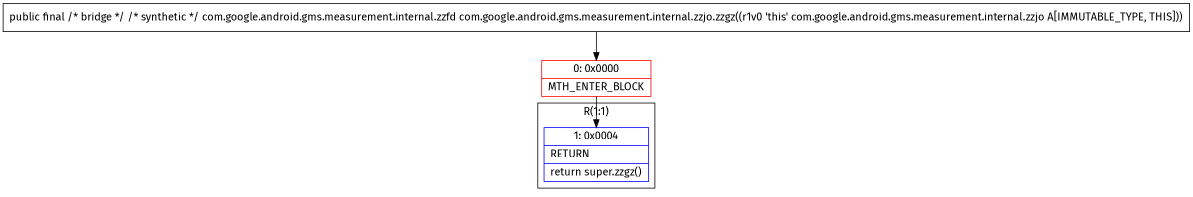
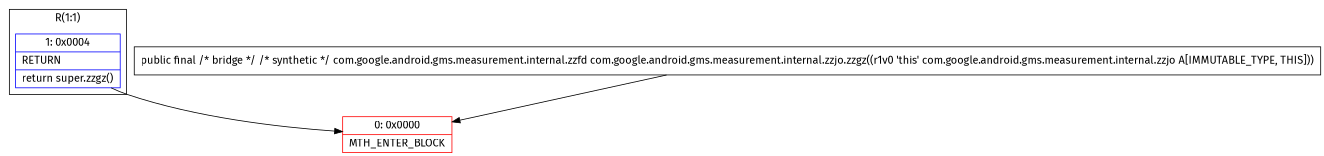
edge "0: 0x0000" -> "1: 0x0004": reversed
